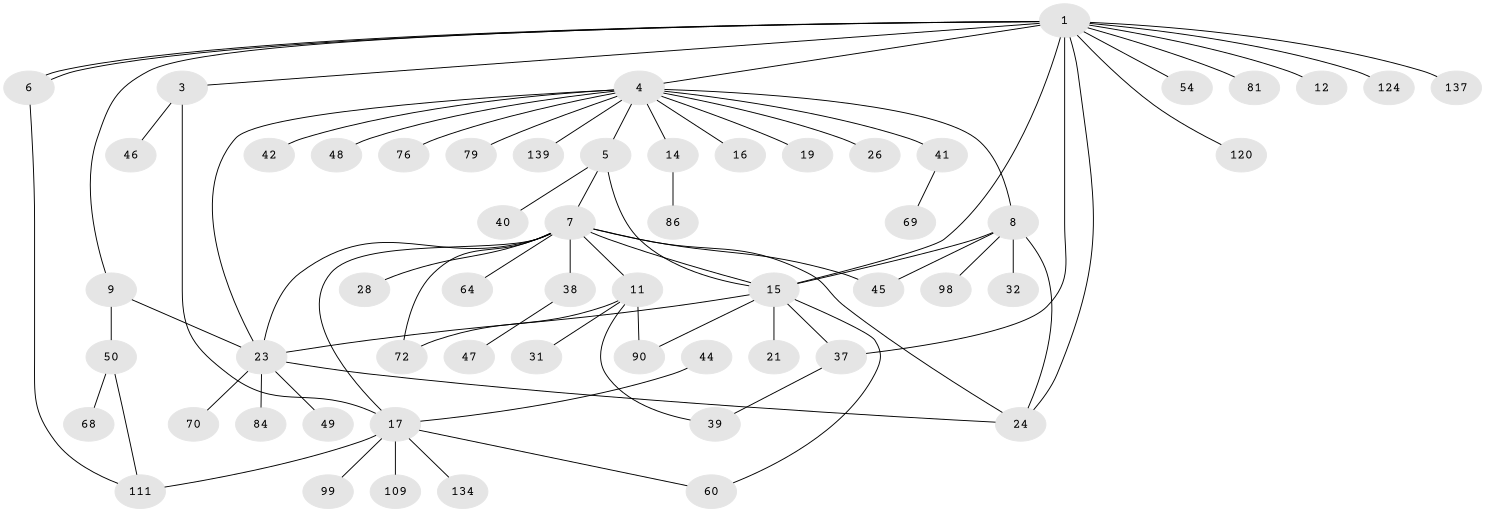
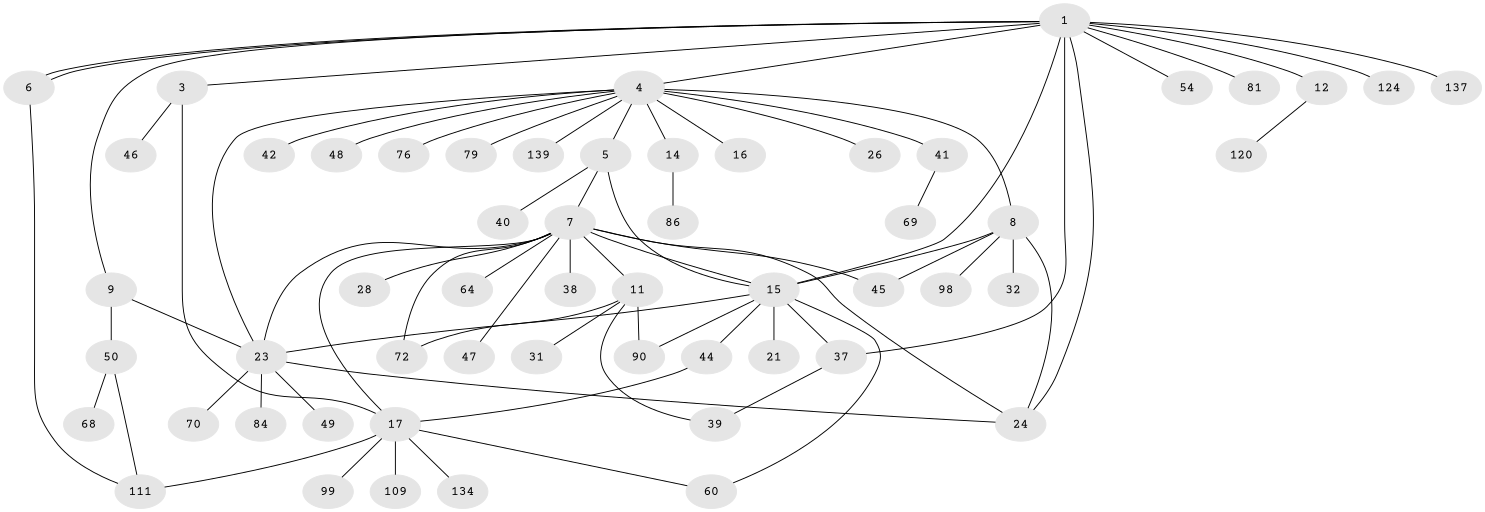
edge "1" -- "120": now "12" -- "120"
node "19": removed
edge "38" -- "47": now "7" -- "47"
edge "15" -- "44": added
